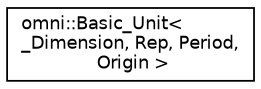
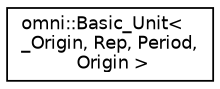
node "omni::Basic_Unit< _Dimension, Rep, Period, Origin >": label "omni::Basic_Unit< _Dimension, Rep, Period, Origin >" -> "omni::Basic_Unit< _Origin, Rep, Period, Origin >"
